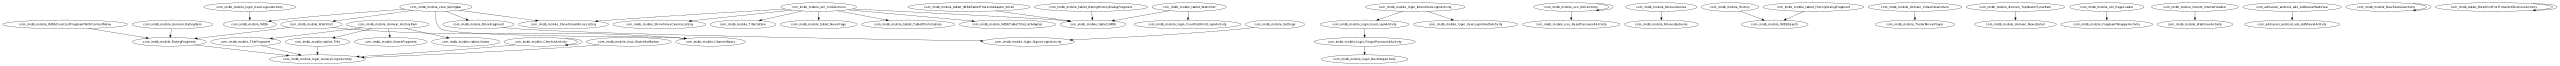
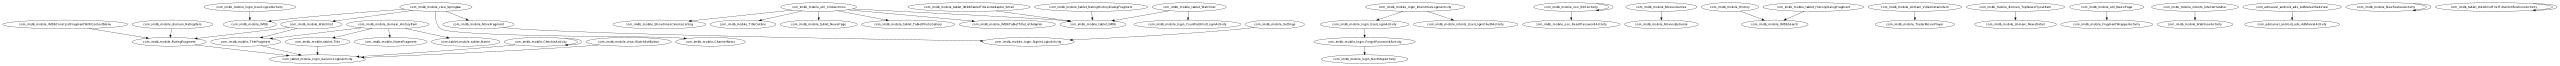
node "com_imdb_mobile_util_PageLoader": label "com_imdb_mobile_util_PageLoader" -> "com_imdb_mobile_util_NewsPage"
node "com_imdb_mobile_ShowtimesMovieListing": removed
node "com_imdb_mobile_login_UserLoginOAuthActivity": label "com_imdb_mobile_login_UserLoginOAuthActivity" -> "com_imdb_mobile_intents_UserLoginOAuthActivity"
edge "com_imdb_mobile_Watchlist" -> "com_imdb_mobile_ChannelNews": now "com_imdb_mobile_Watchlist" -> "com_imdb_mobile_TitleFragment"
node "com_imdb_mobile_tablet_Name": label "com_imdb_mobile_tablet_Name" -> "com_tablet_mobile_tablet_Name"
node "com_imdb_mobile_login_GenericLoginActivity": label "com_imdb_mobile_login_GenericLoginActivity" -> "com_tablet_mobile_login_GenericLoginActivity"
